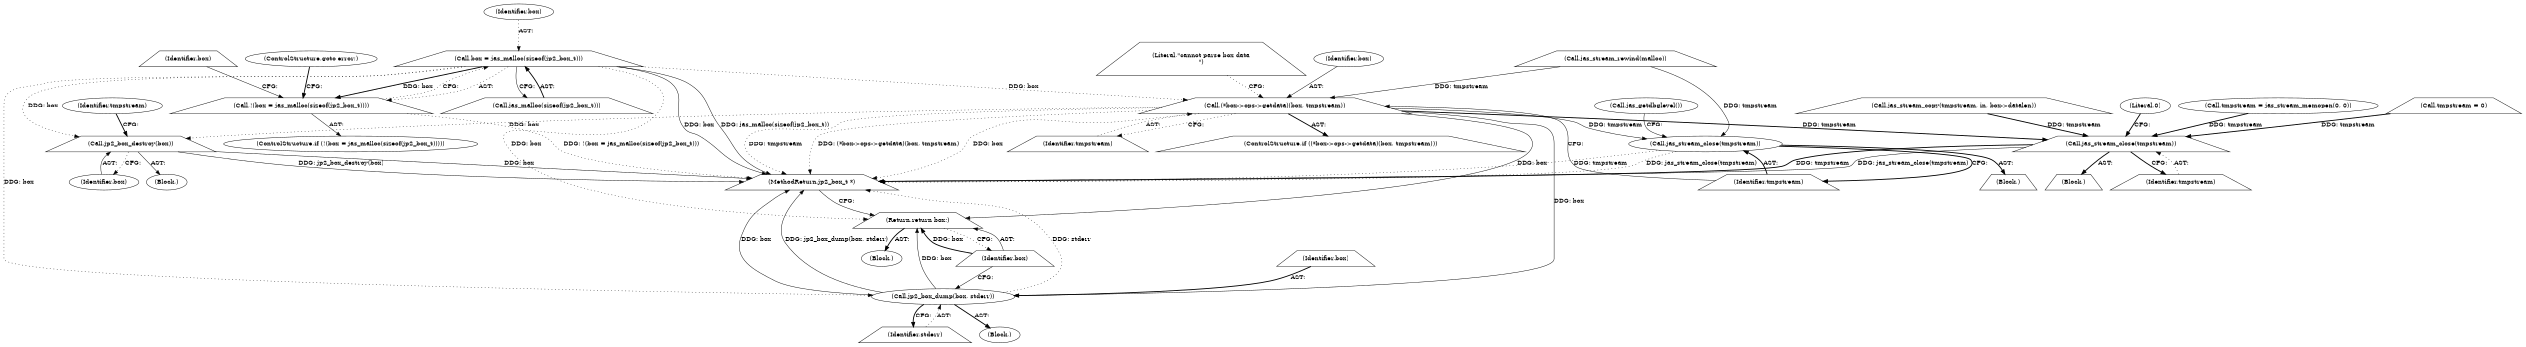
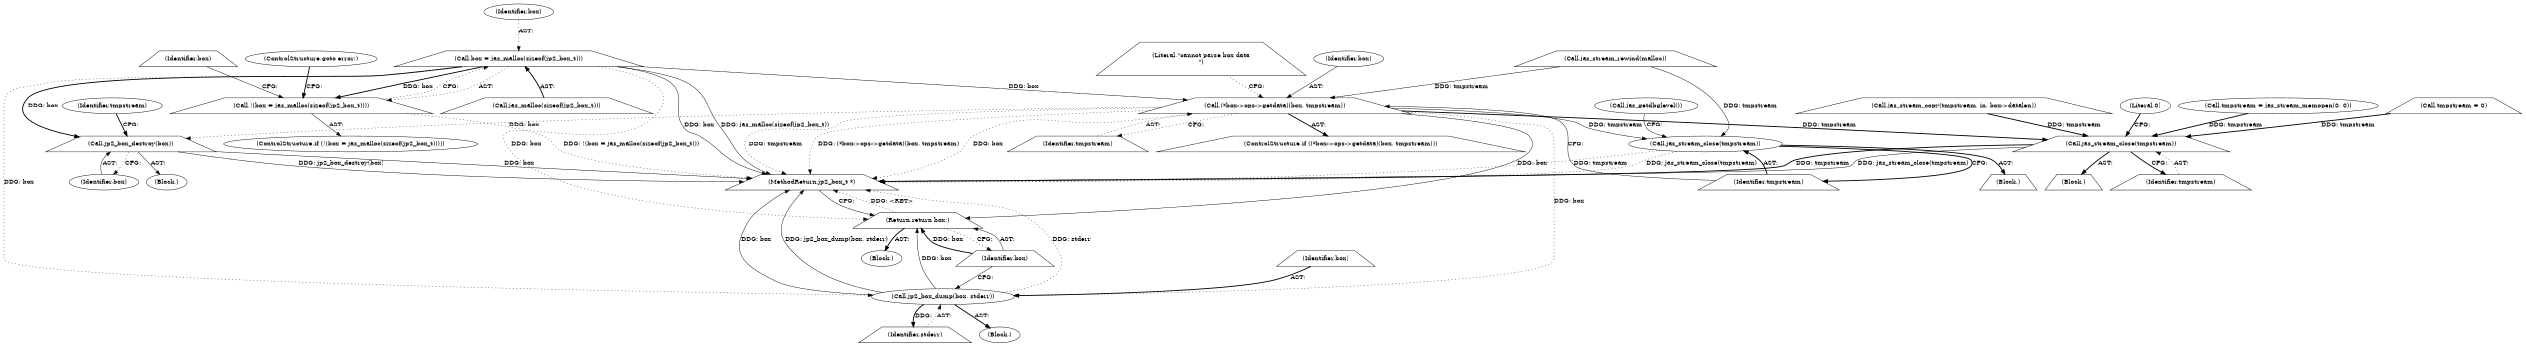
edge "(Call,box = jas_malloc(sizeof(jp2_box_t)))" -> "(Call,jp2_box_destroy(box))": style dotted -> bold
edge "(Call,box = jas_malloc(sizeof(jp2_box_t)))" -> "(Call,jas_malloc(sizeof(jp2_box_t)))": removed, label "CFG:"
edge "(Call,box = jas_malloc(sizeof(jp2_box_t)))" -> "(Call,(*box->ops->getdata)(box, tmpstream))": style dotted -> solid
edge "(Return,return box;)" -> "(MethodReturn,jp2_box_t *)": added, label "DDG: <RET>"
edge "(Call,(*box->ops->getdata)(box, tmpstream))" -> "(Call,jp2_box_dump(box, stderr))": style solid -> dotted
edge "(Call,jp2_box_dump(box, stderr))" -> "(Identifier,stderr)": label "CFG: " -> "DDG: "
